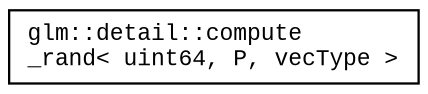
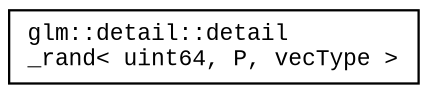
node "glm::detail::compute _rand< uint64, P, vecType >": label "glm::detail::compute _rand< uint64, P, vecType >" -> "glm::detail::detail _rand< uint64, P, vecType >"
